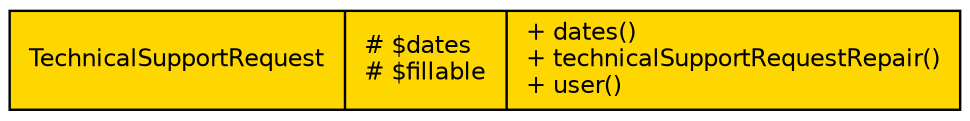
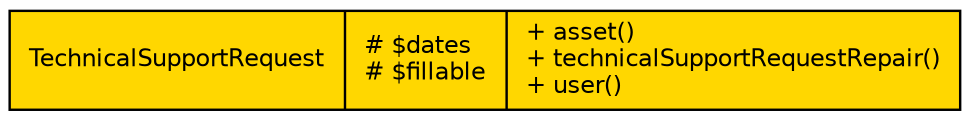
node "TechnicalSupportRequest": text "+ dates()" -> "+ asset()"
